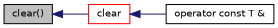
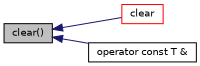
edge "operator const T &" -> "clear": now "operator const T &" -> "clear()"
